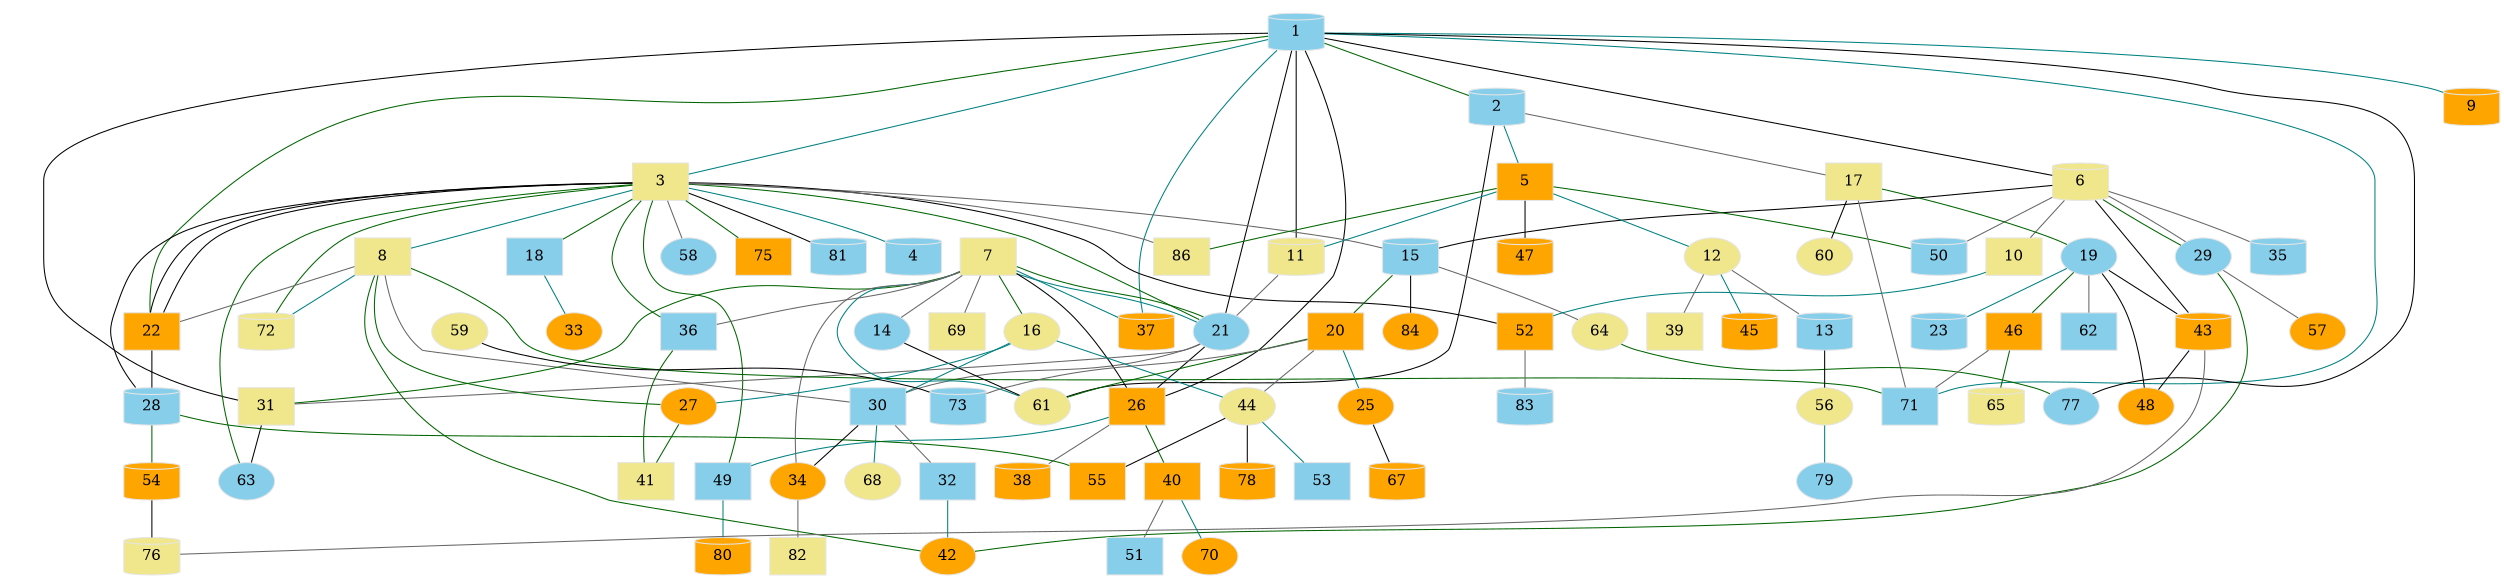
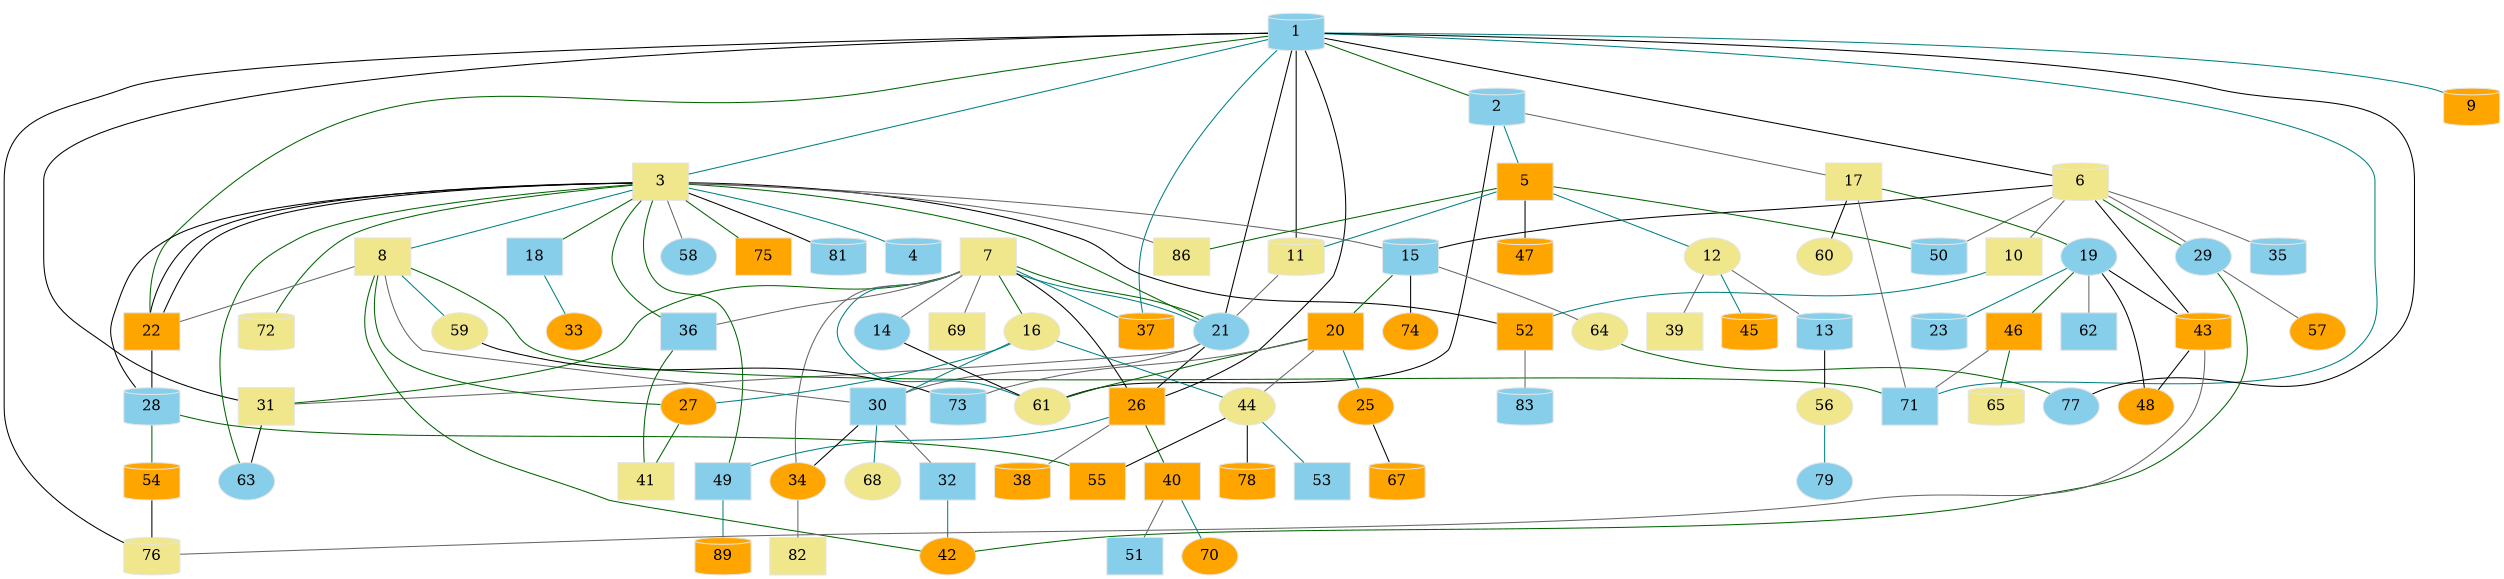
edge "1" -- "76": added
edge "8" -- "72": now "8" -- "59"
node "84": label "84" -> "74"
node "80": label "80" -> "89"
